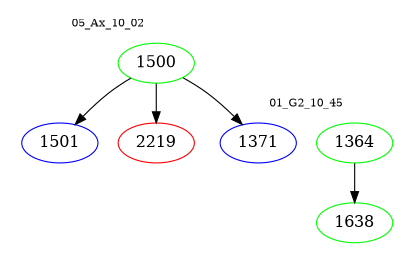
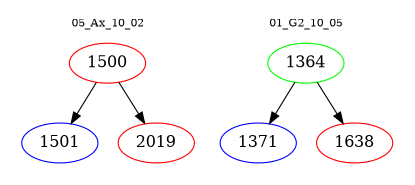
node "1500": color green -> red
edge "1500" -> "1371": now "1364" -> "1371"
cluster "01_G2_10_45": label "01_G2_10_45" -> "01_G2_10_05"
node "2219": label "2219" -> "2019"
node "1638": color green -> red
